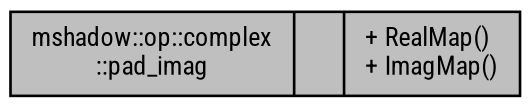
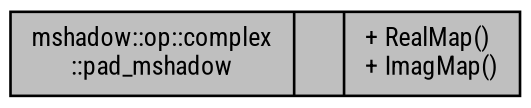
node "mshadow::op::complex": text "::pad_imag" -> "::pad_mshadow"
